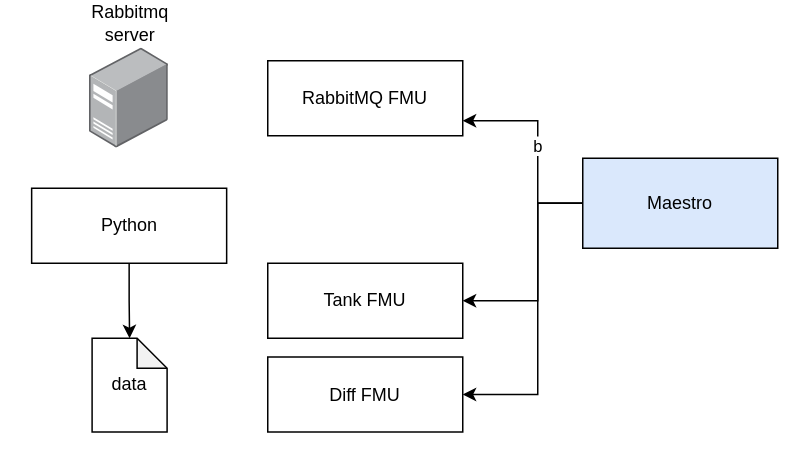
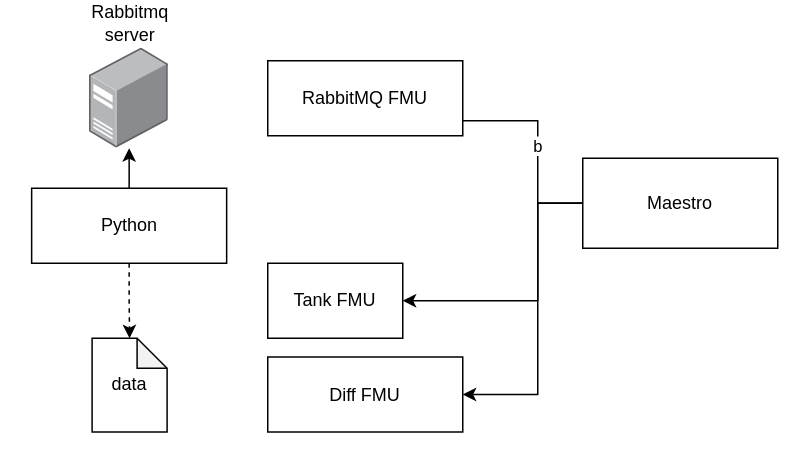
edge "Maestro" -> "RabbitMQ FMU": arrowhead classic -> none
edge "Python" -> "Rabbitmq server": added
node "Maestro": fillcolor #dae8fc -> #ffffff
edge "Python" -> "data": style solid -> dashed
node "Tank FMU": size 195x75 -> 135x75
